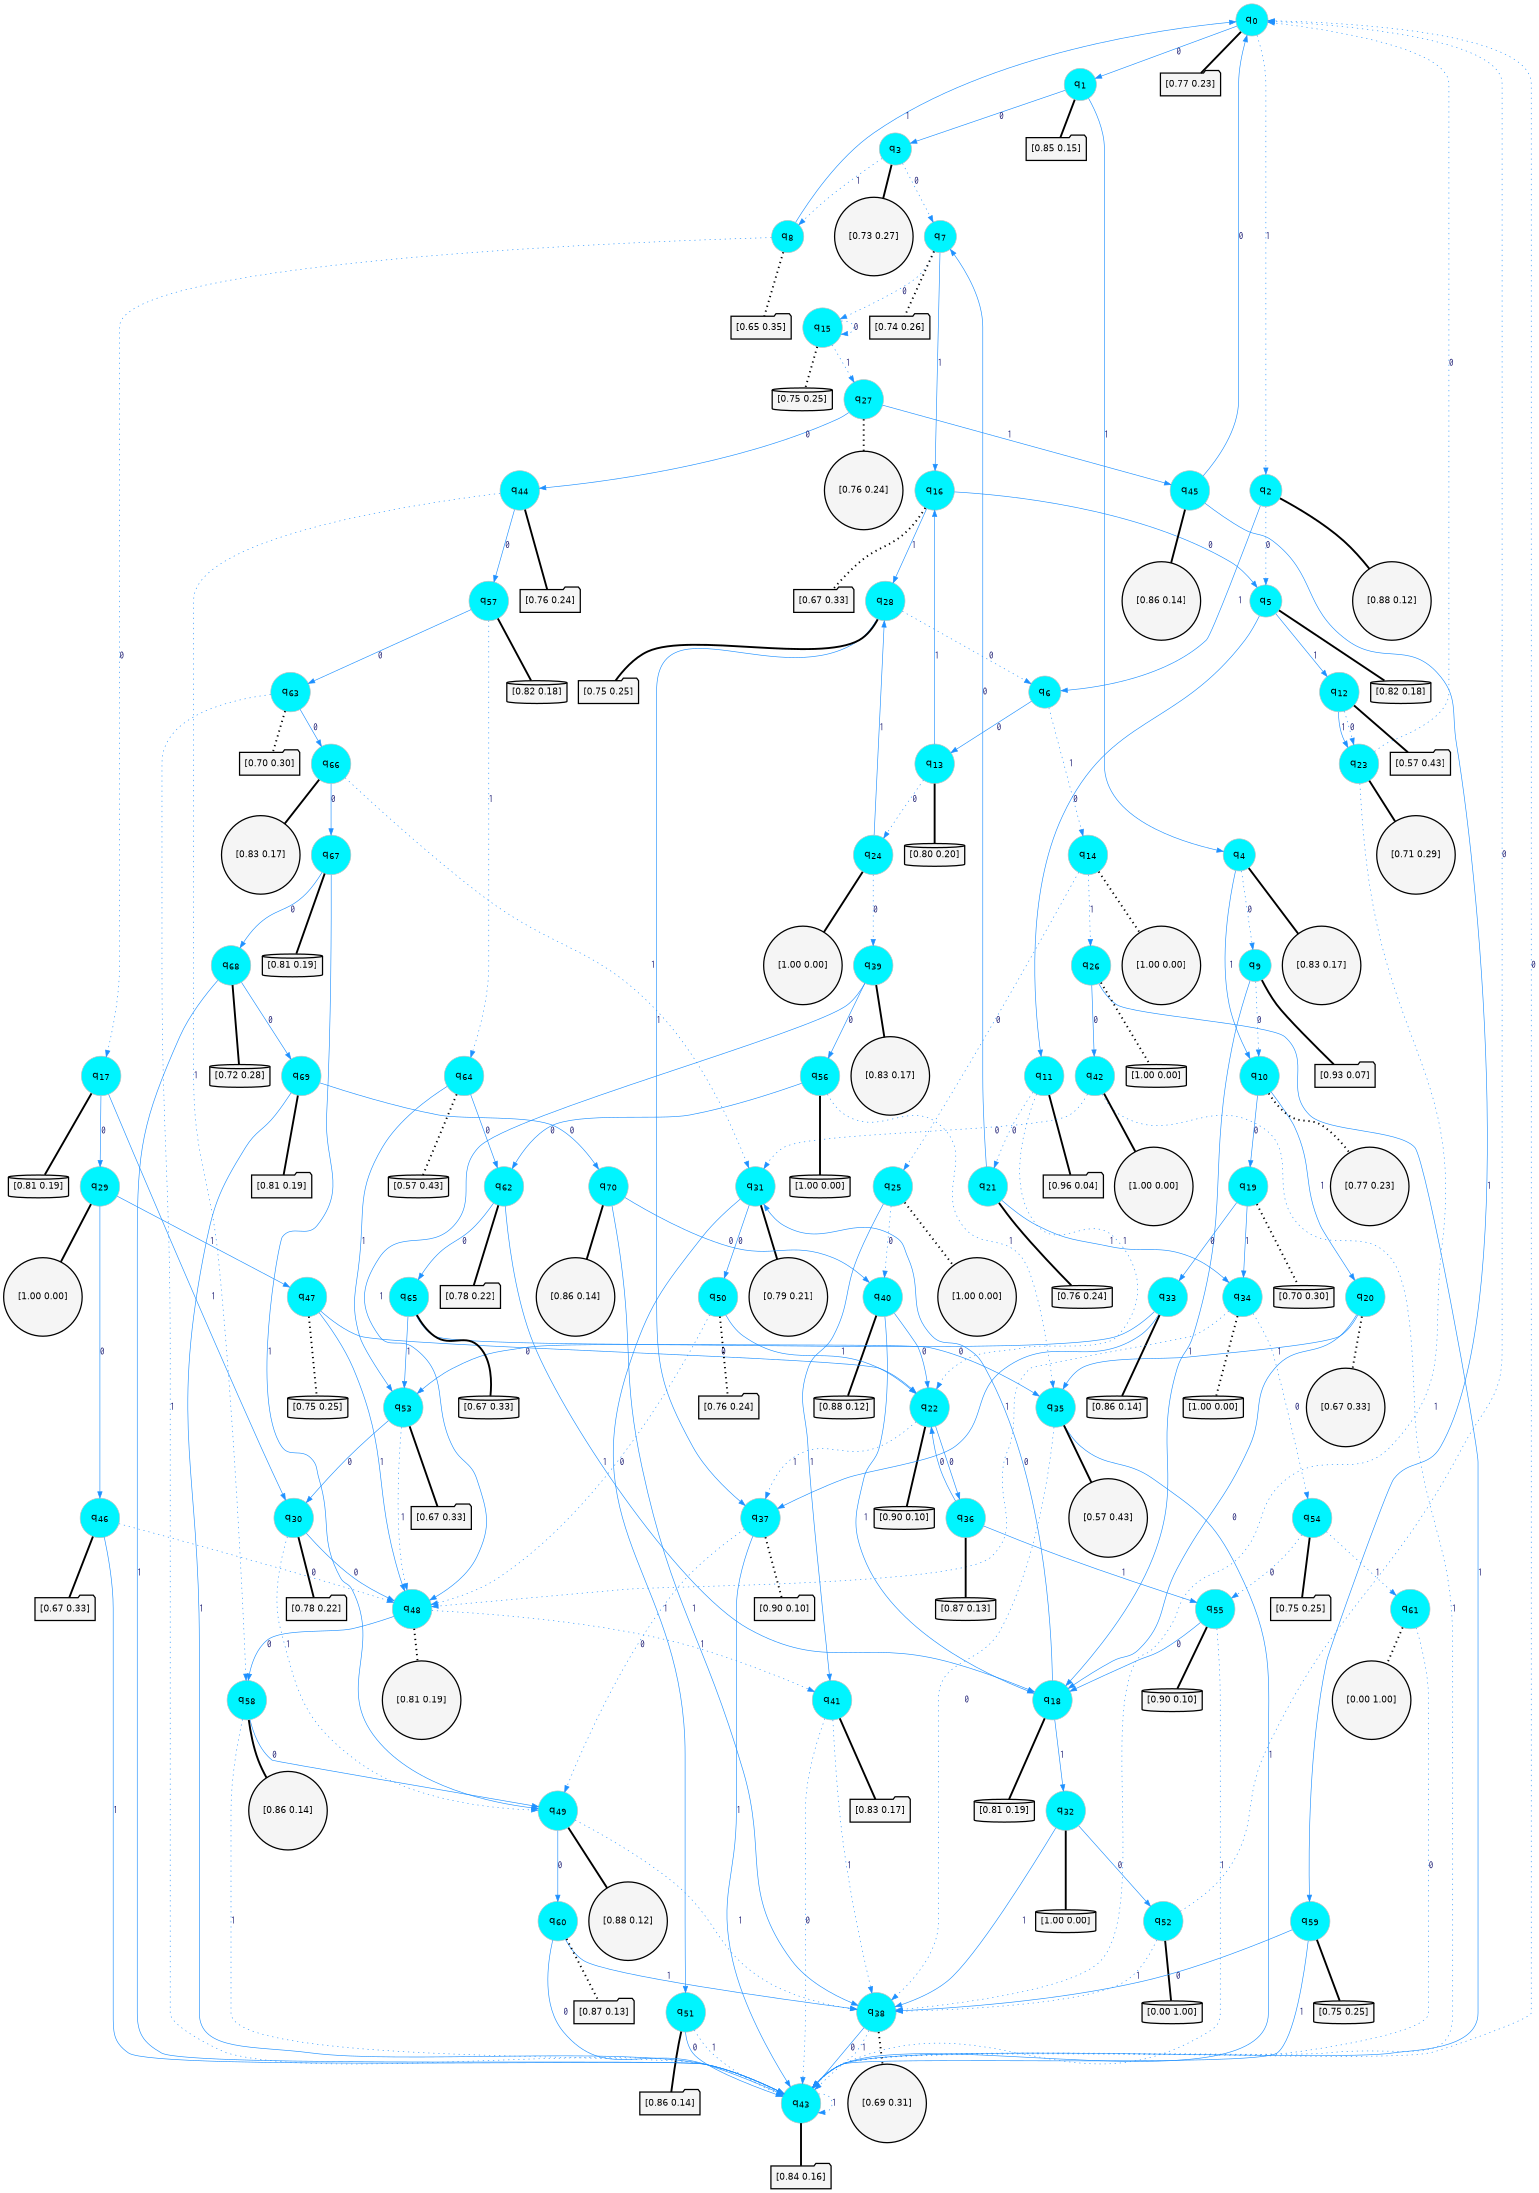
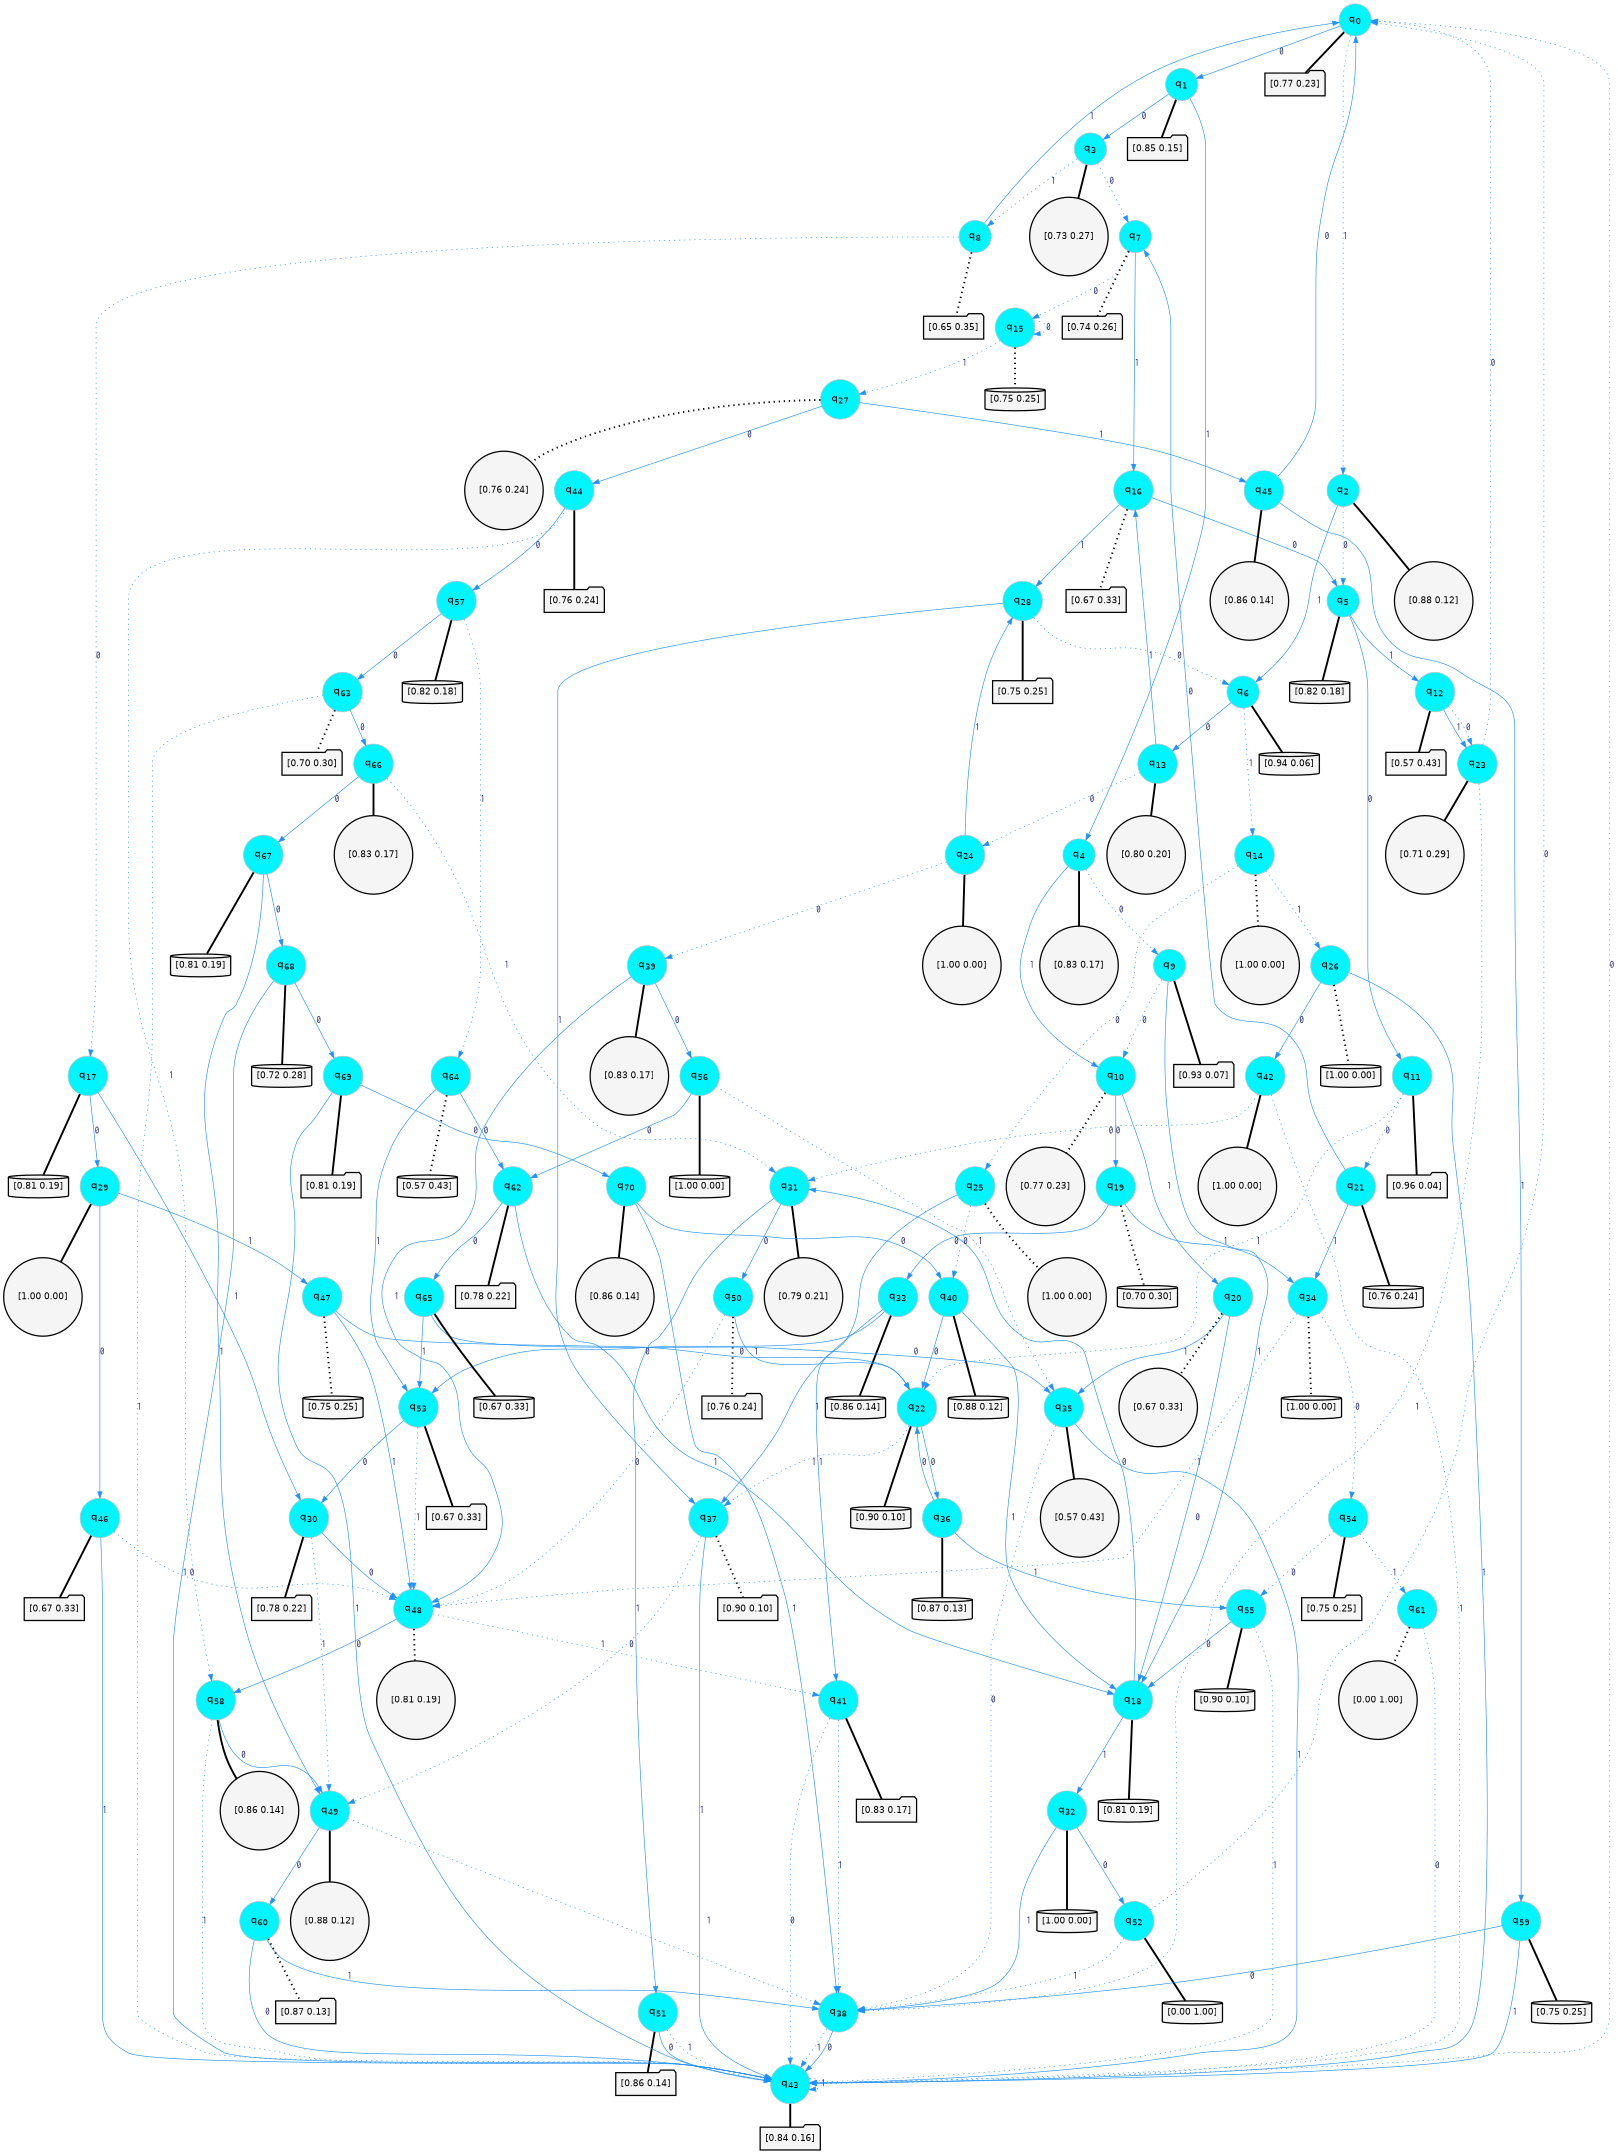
node "[0.94 0.06]": added
node "[0.80 0.20]": shape cylinder -> circle
node "[0.69 0.31]": removed
